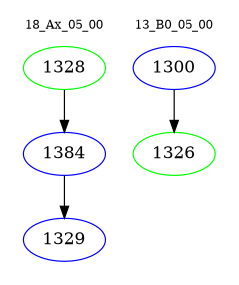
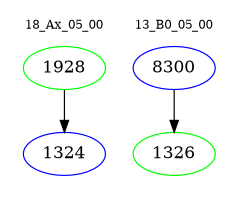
node "1328": label "1328" -> "1928"
node "1300": label "1300" -> "8300"
node "1384": label "1384" -> "1324"
node "1329": removed
